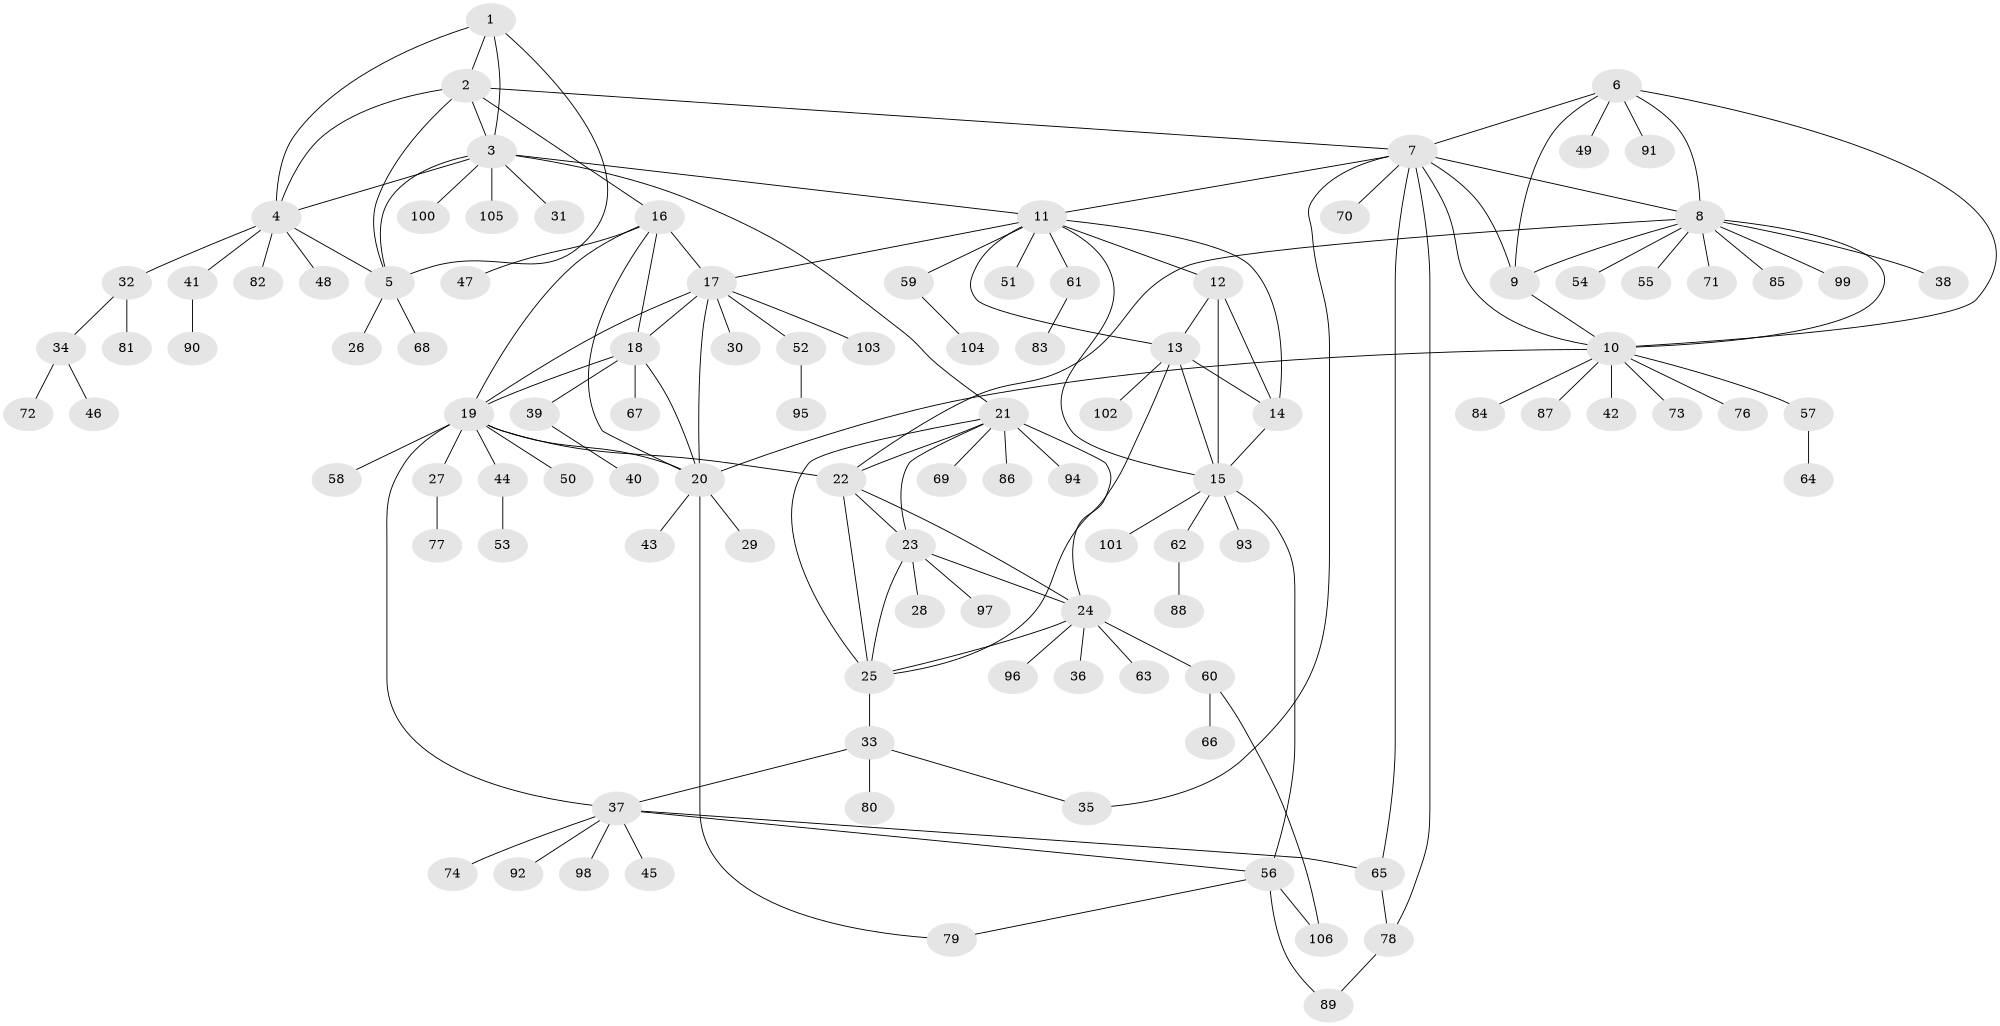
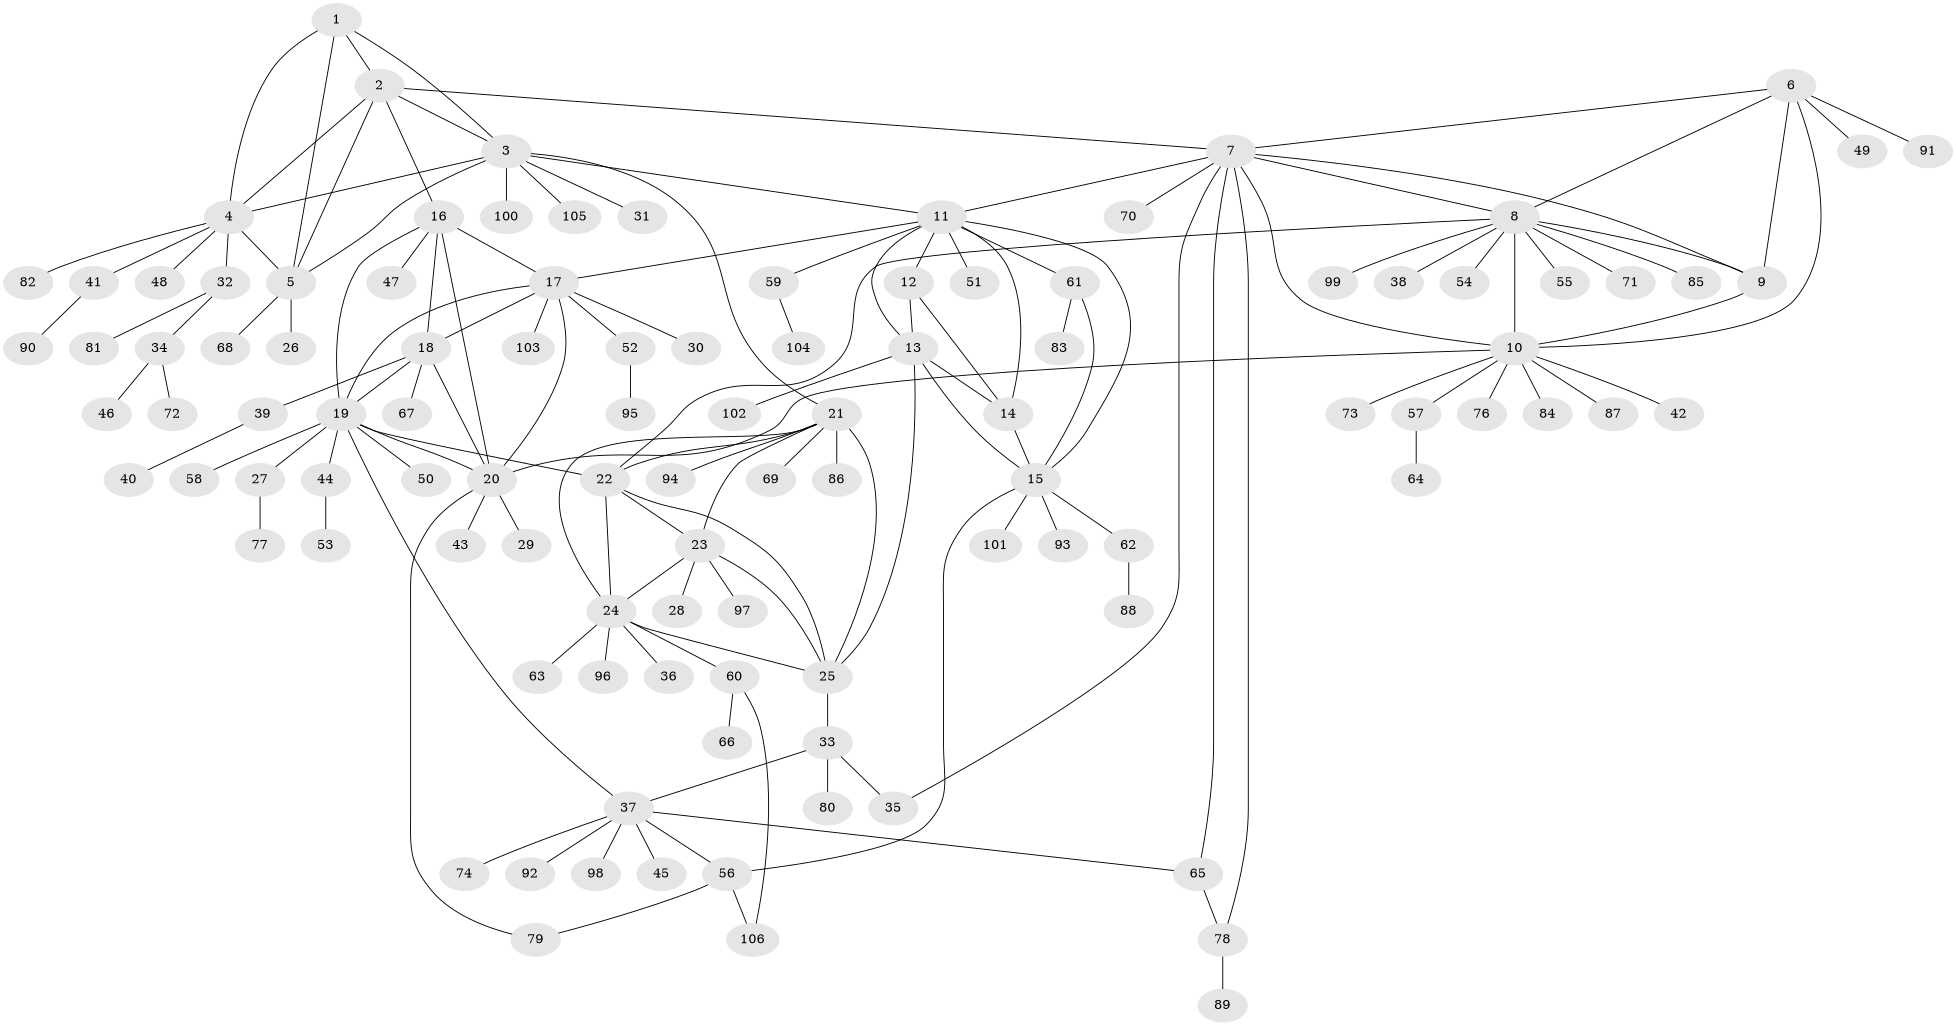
edge "12" -- "15": now "61" -- "15"
edge "56" -- "89": removed
